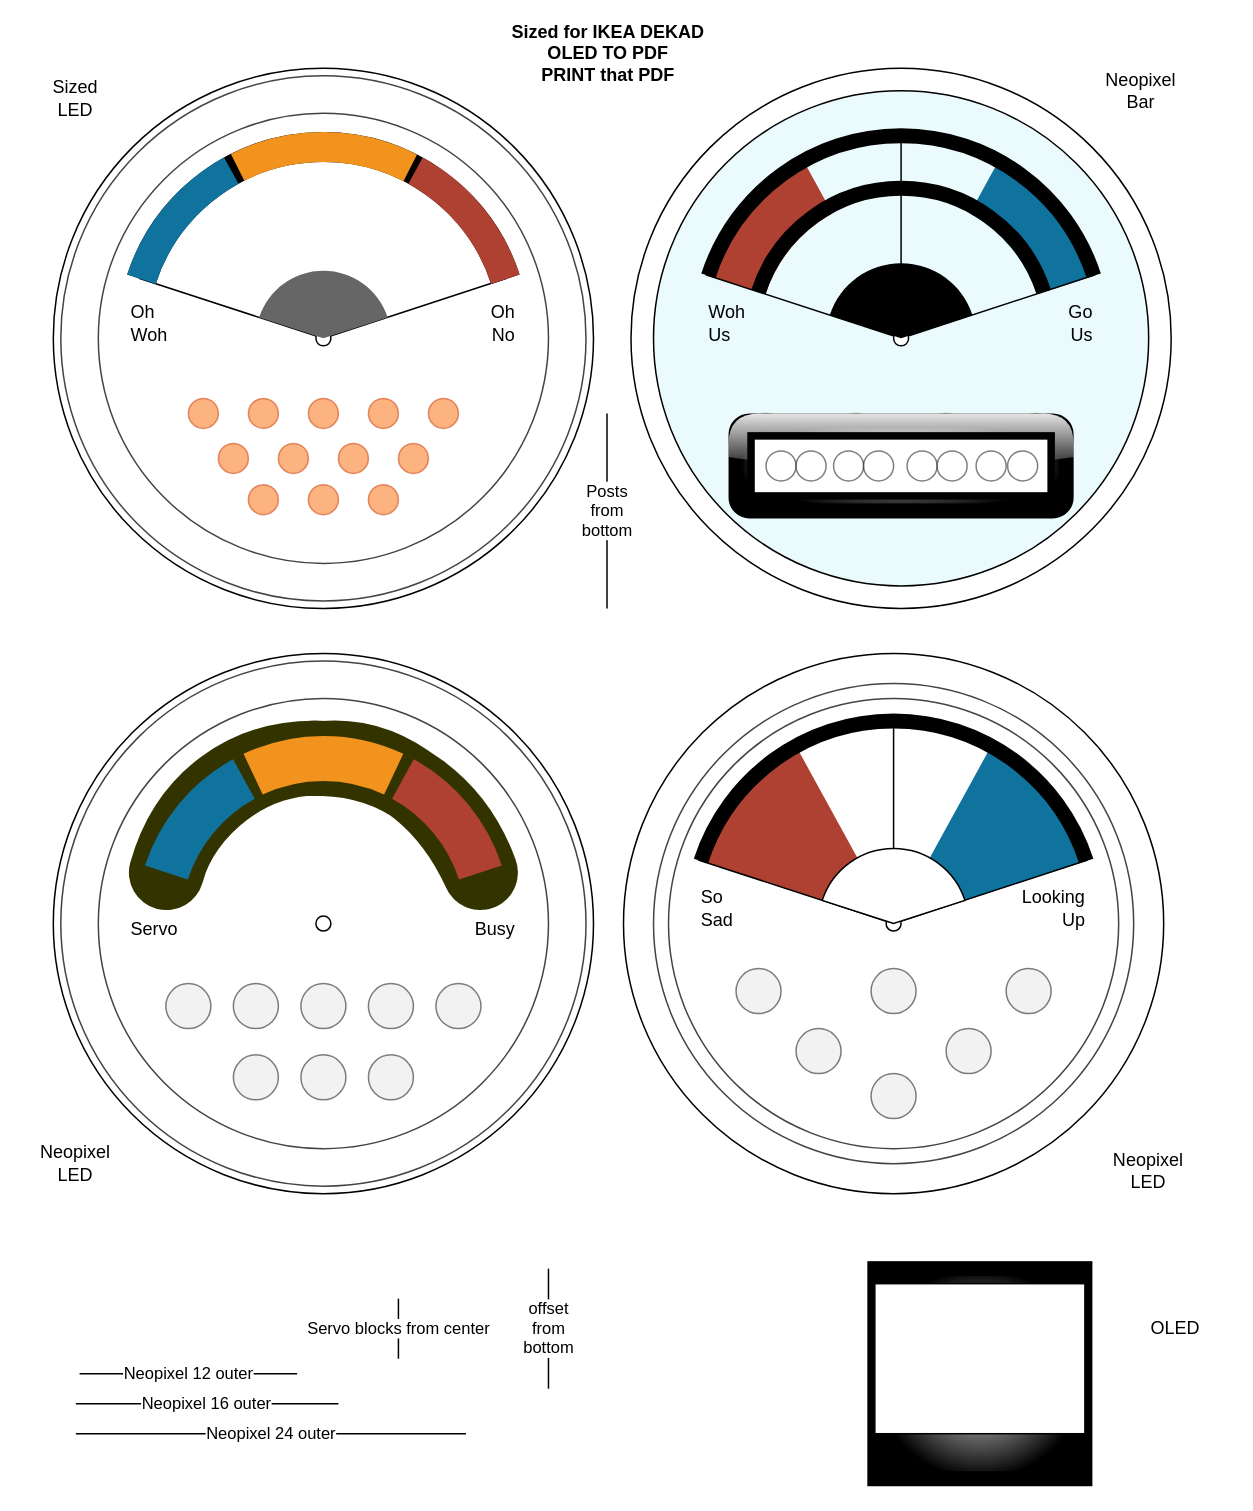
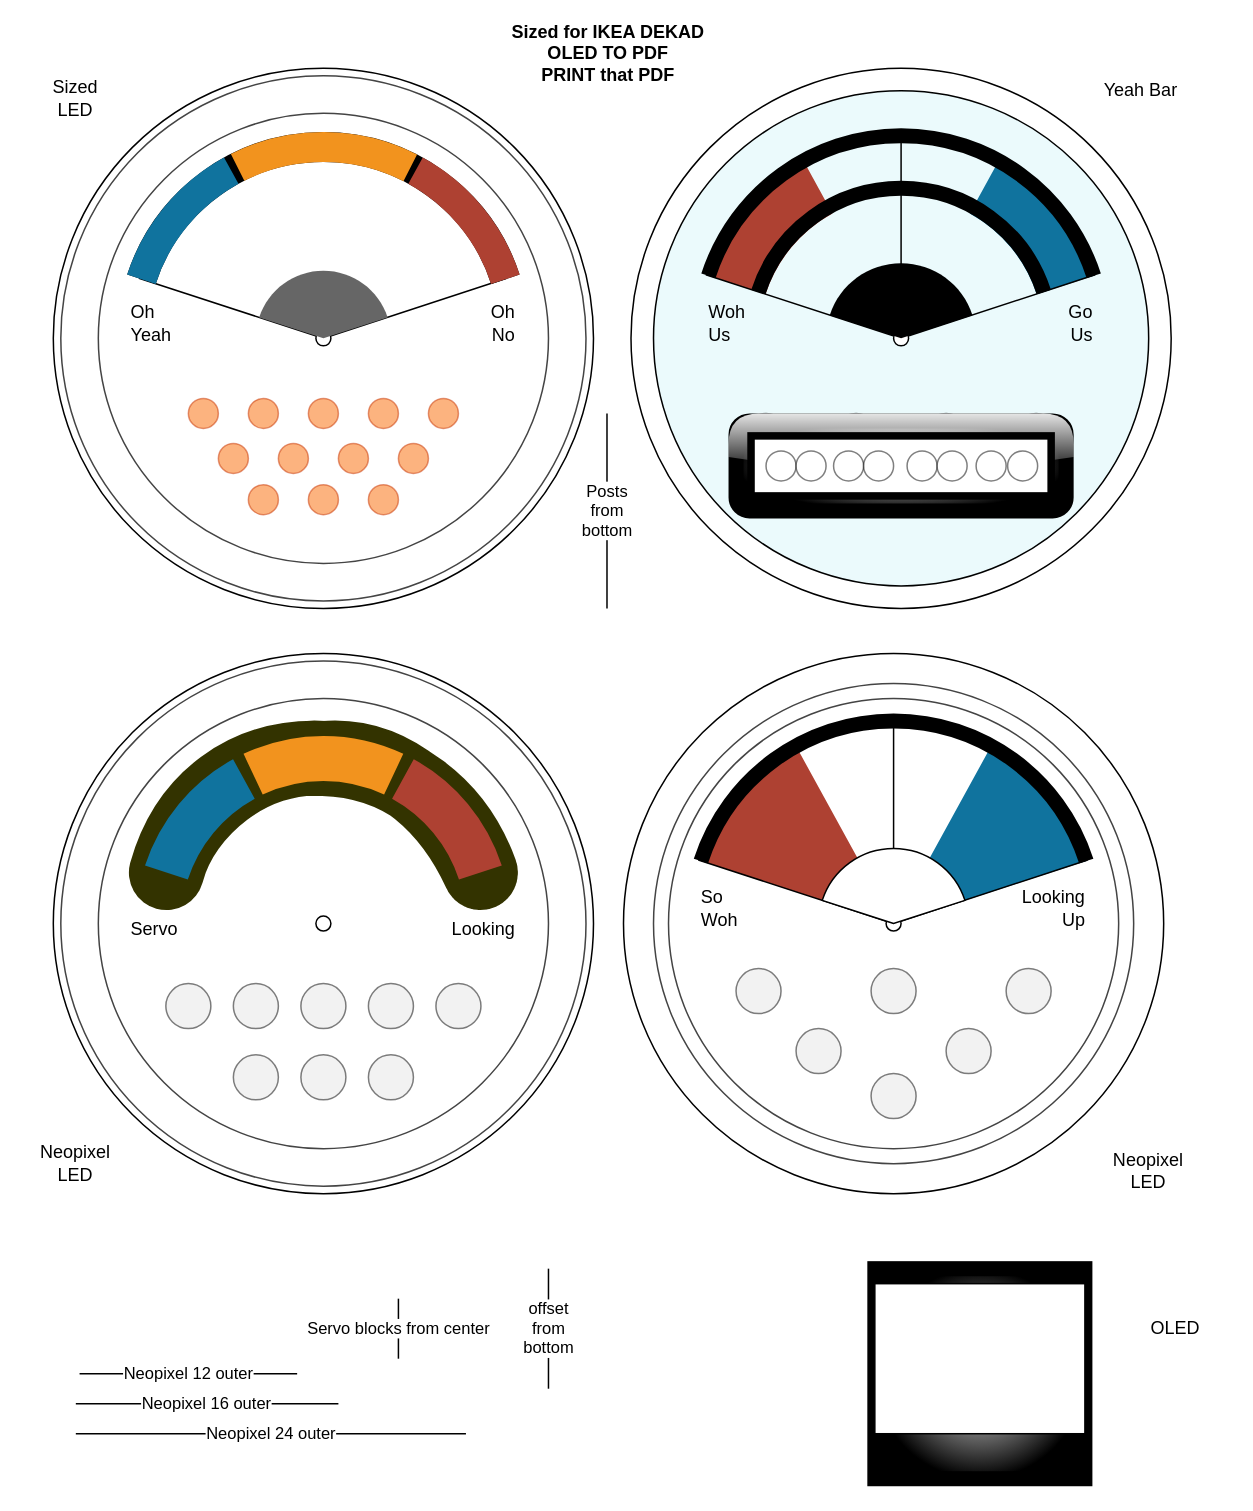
node "Neopixel Bar": label "Neopixel Bar" -> "Yeah Bar"
node "Oh Woh": label "Oh Woh" -> "Oh Yeah"
node "So Sad": label "So Sad" -> "So Woh"
node "Busy": label "Busy" -> "Looking"
